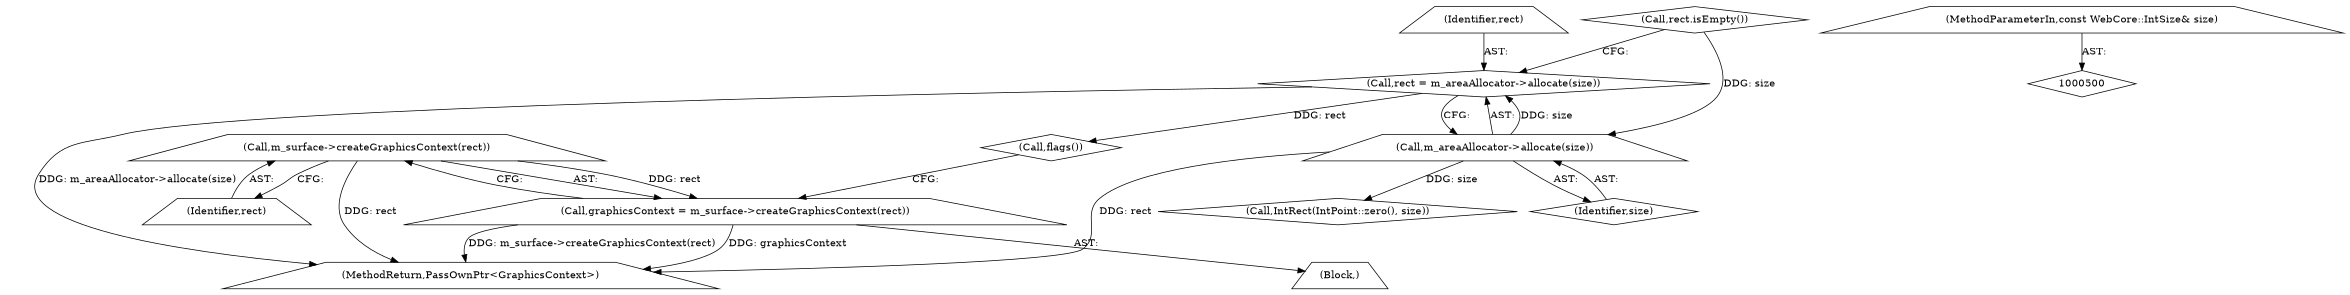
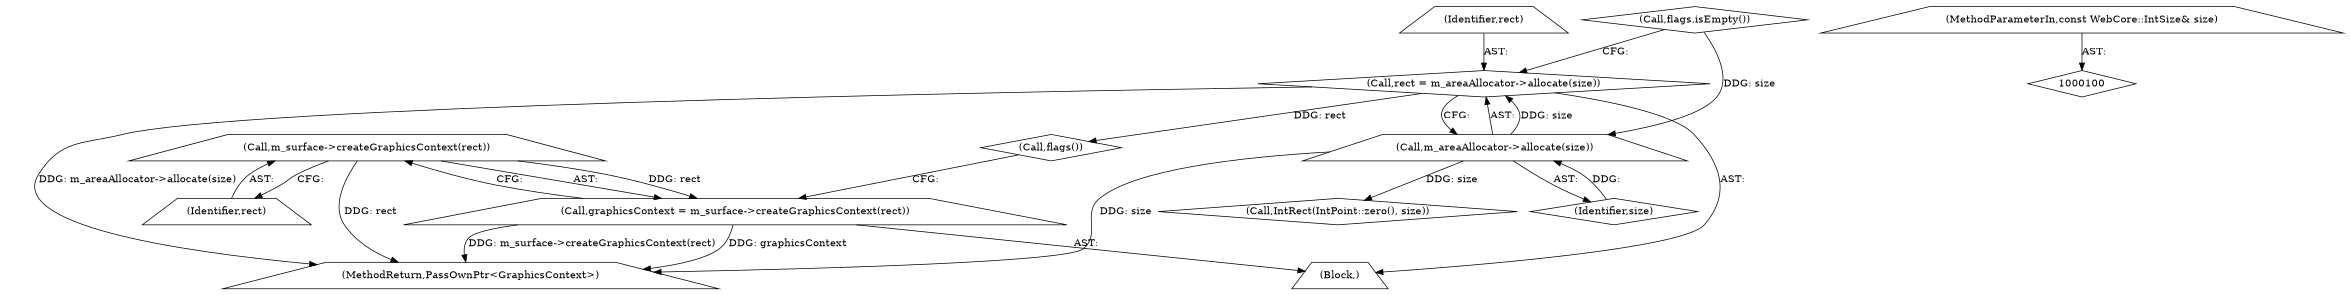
node "(Call,rect.isEmpty())": label "(Call,rect.isEmpty())" -> "(Call,flags.isEmpty())"
node "1000500": label "1000500" -> "1000100"
edge "(Identifier,size)" -> "(Call,m_areaAllocator->allocate(size))": label "AST: " -> "DDG: "
edge "(Call,m_areaAllocator->allocate(size))" -> "(MethodReturn,PassOwnPtr<GraphicsContext>)": label "DDG: rect" -> "DDG: size"
edge "(Call,rect = m_areaAllocator->allocate(size))" -> "(Block,)": added, label "AST:"
